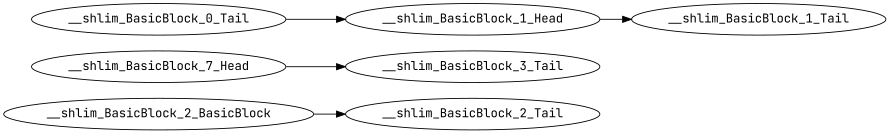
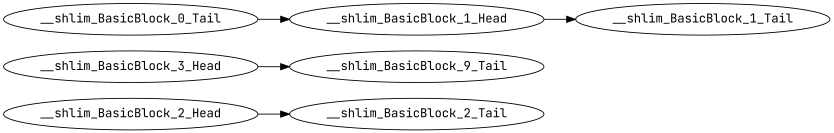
node "__shlim_BasicBlock_7_Head": label "__shlim_BasicBlock_7_Head" -> "__shlim_BasicBlock_3_Head"
node "__shlim_BasicBlock_3_Tail": label "__shlim_BasicBlock_3_Tail" -> "__shlim_BasicBlock_9_Tail"
node "__shlim_BasicBlock_2_BasicBlock": label "__shlim_BasicBlock_2_BasicBlock" -> "__shlim_BasicBlock_2_Head"
